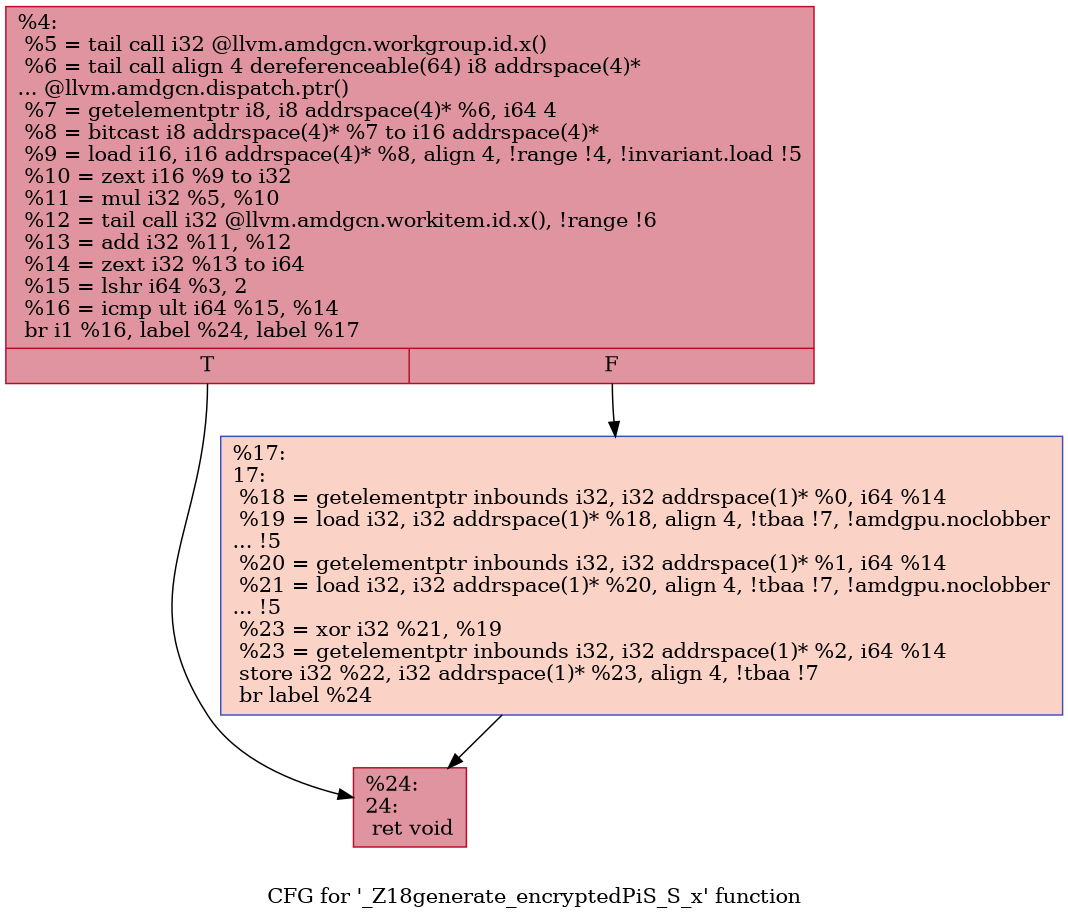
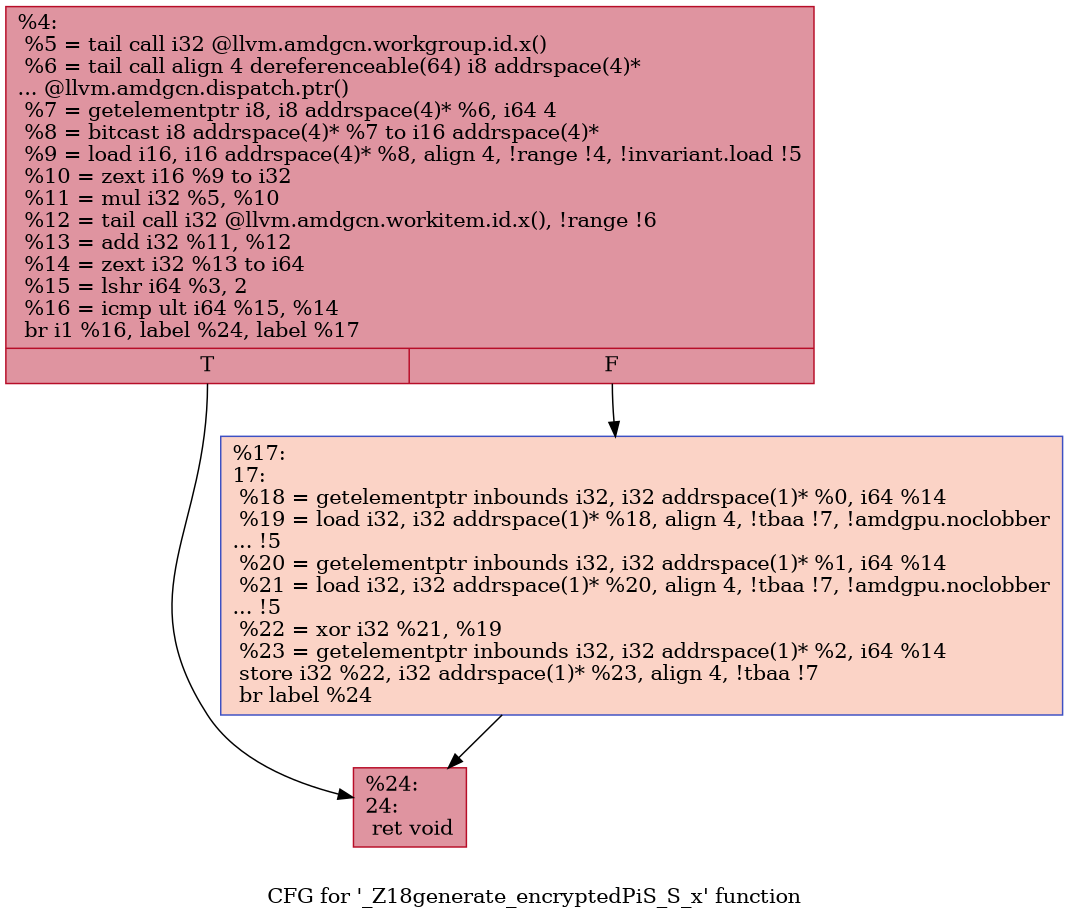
node "%17:": text "%23 = xor i32 %21, %19" -> "%22 = xor i32 %21, %19"
